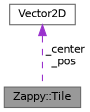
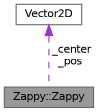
node "Zappy::Tile": label "Zappy::Tile" -> "Zappy::Zappy"
